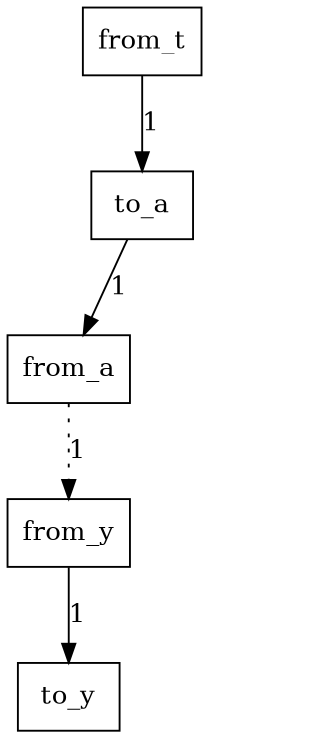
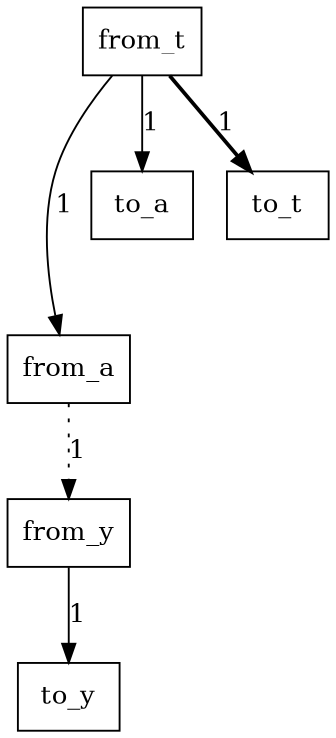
node "to_t": added
edge "to_a" -> "from_a": now "from_t" -> "from_a"
